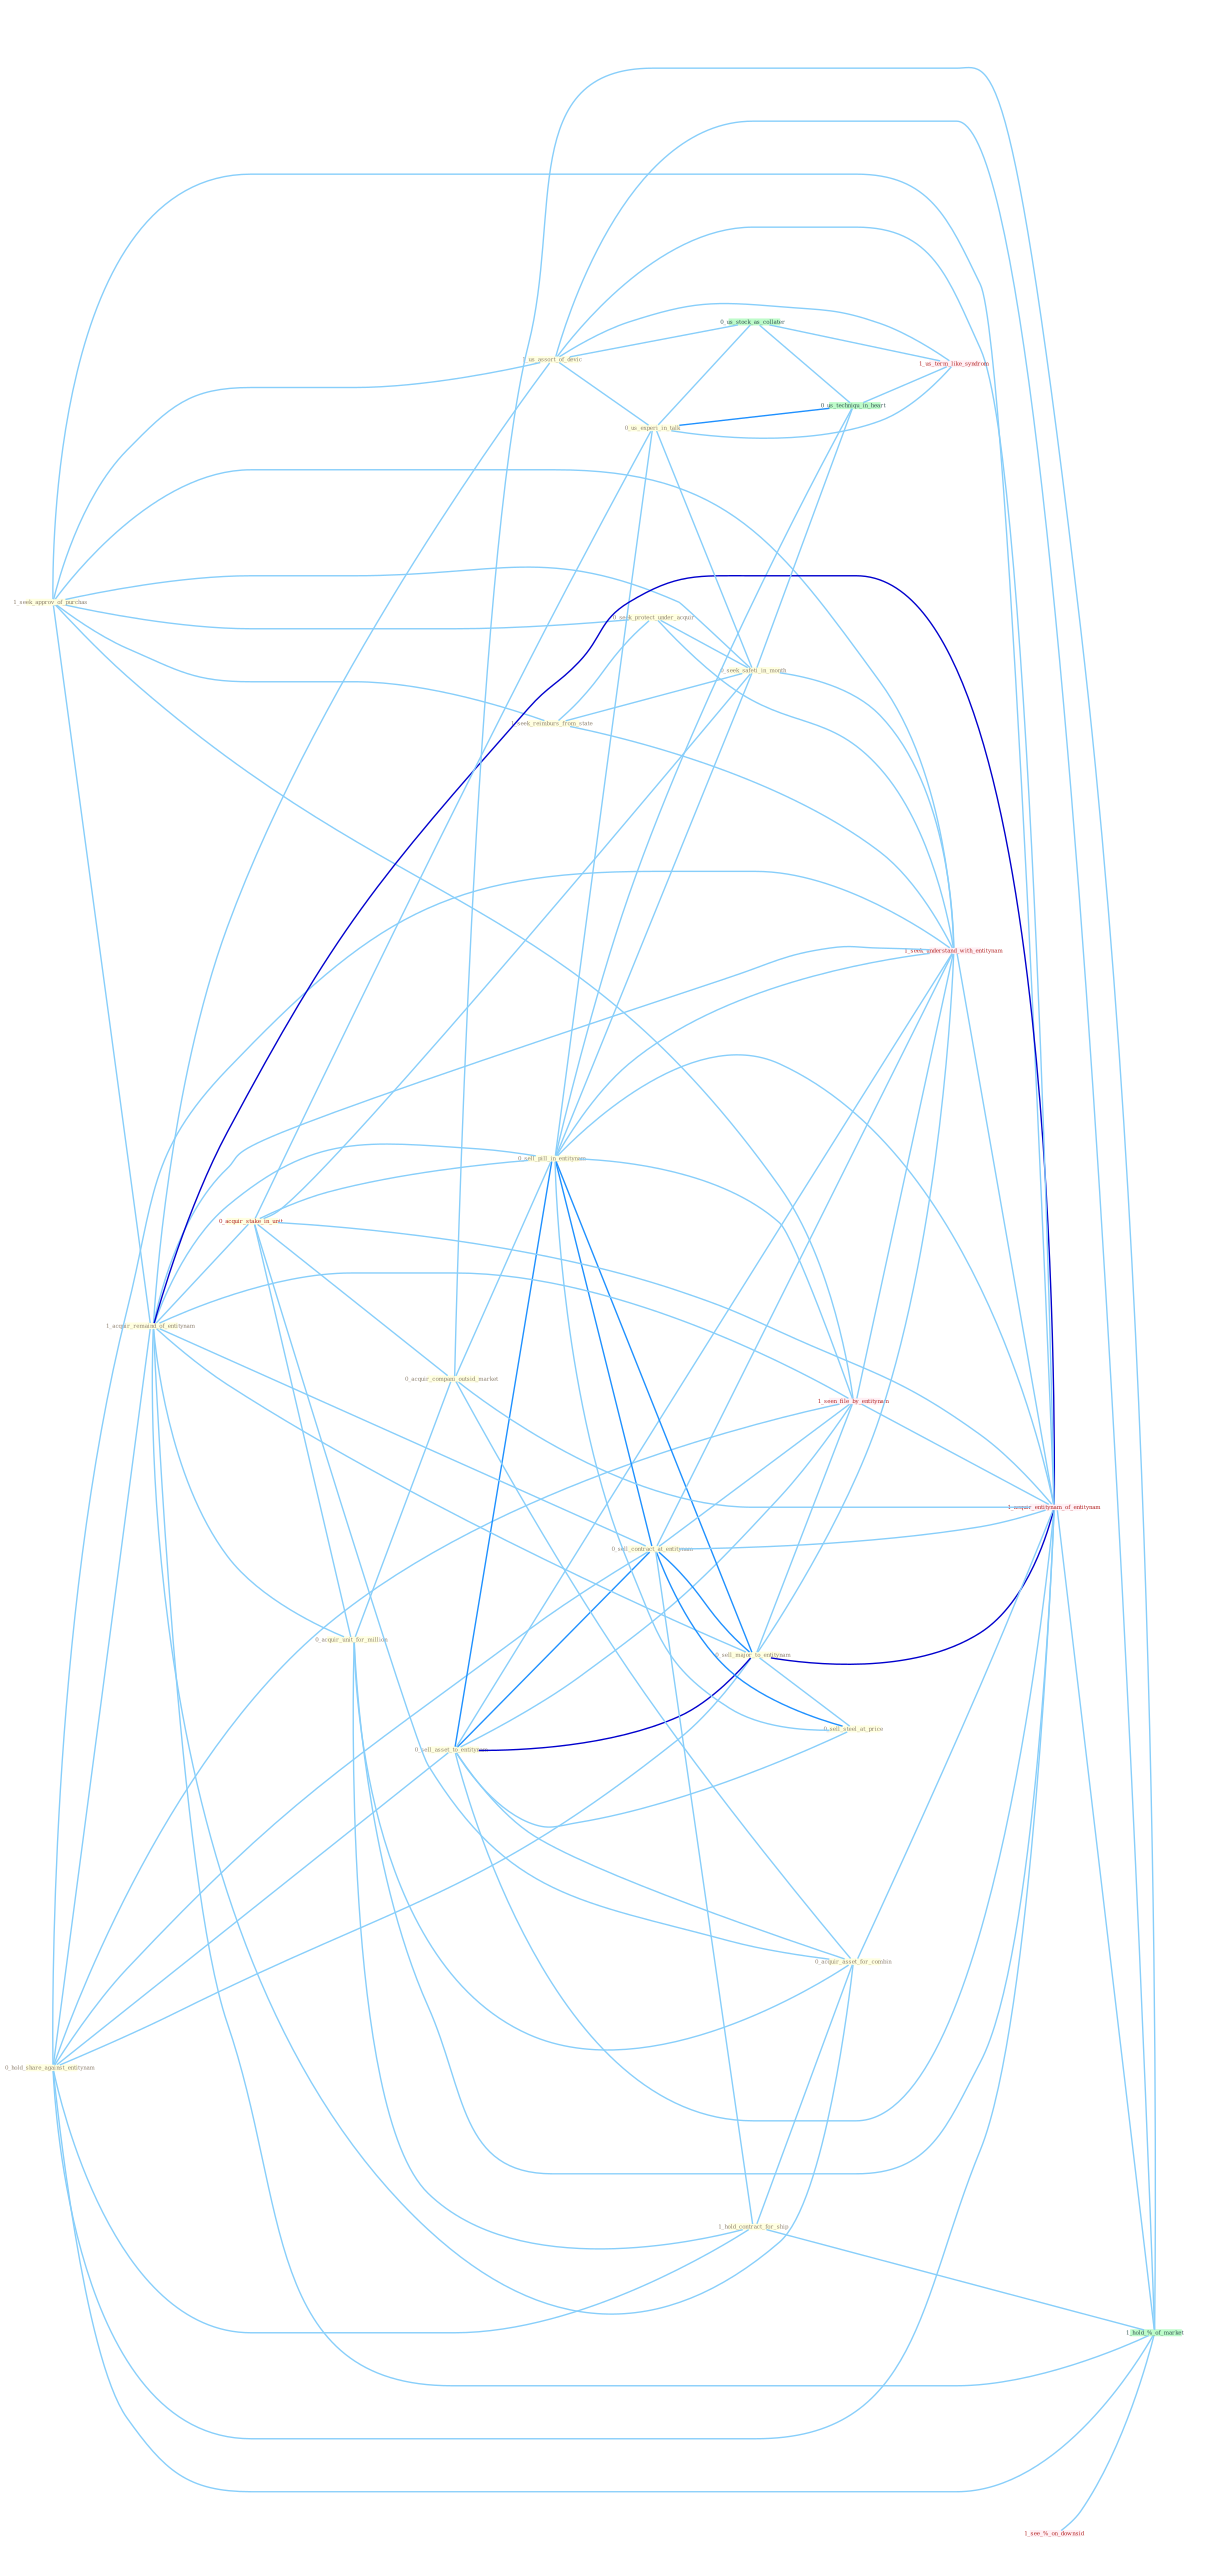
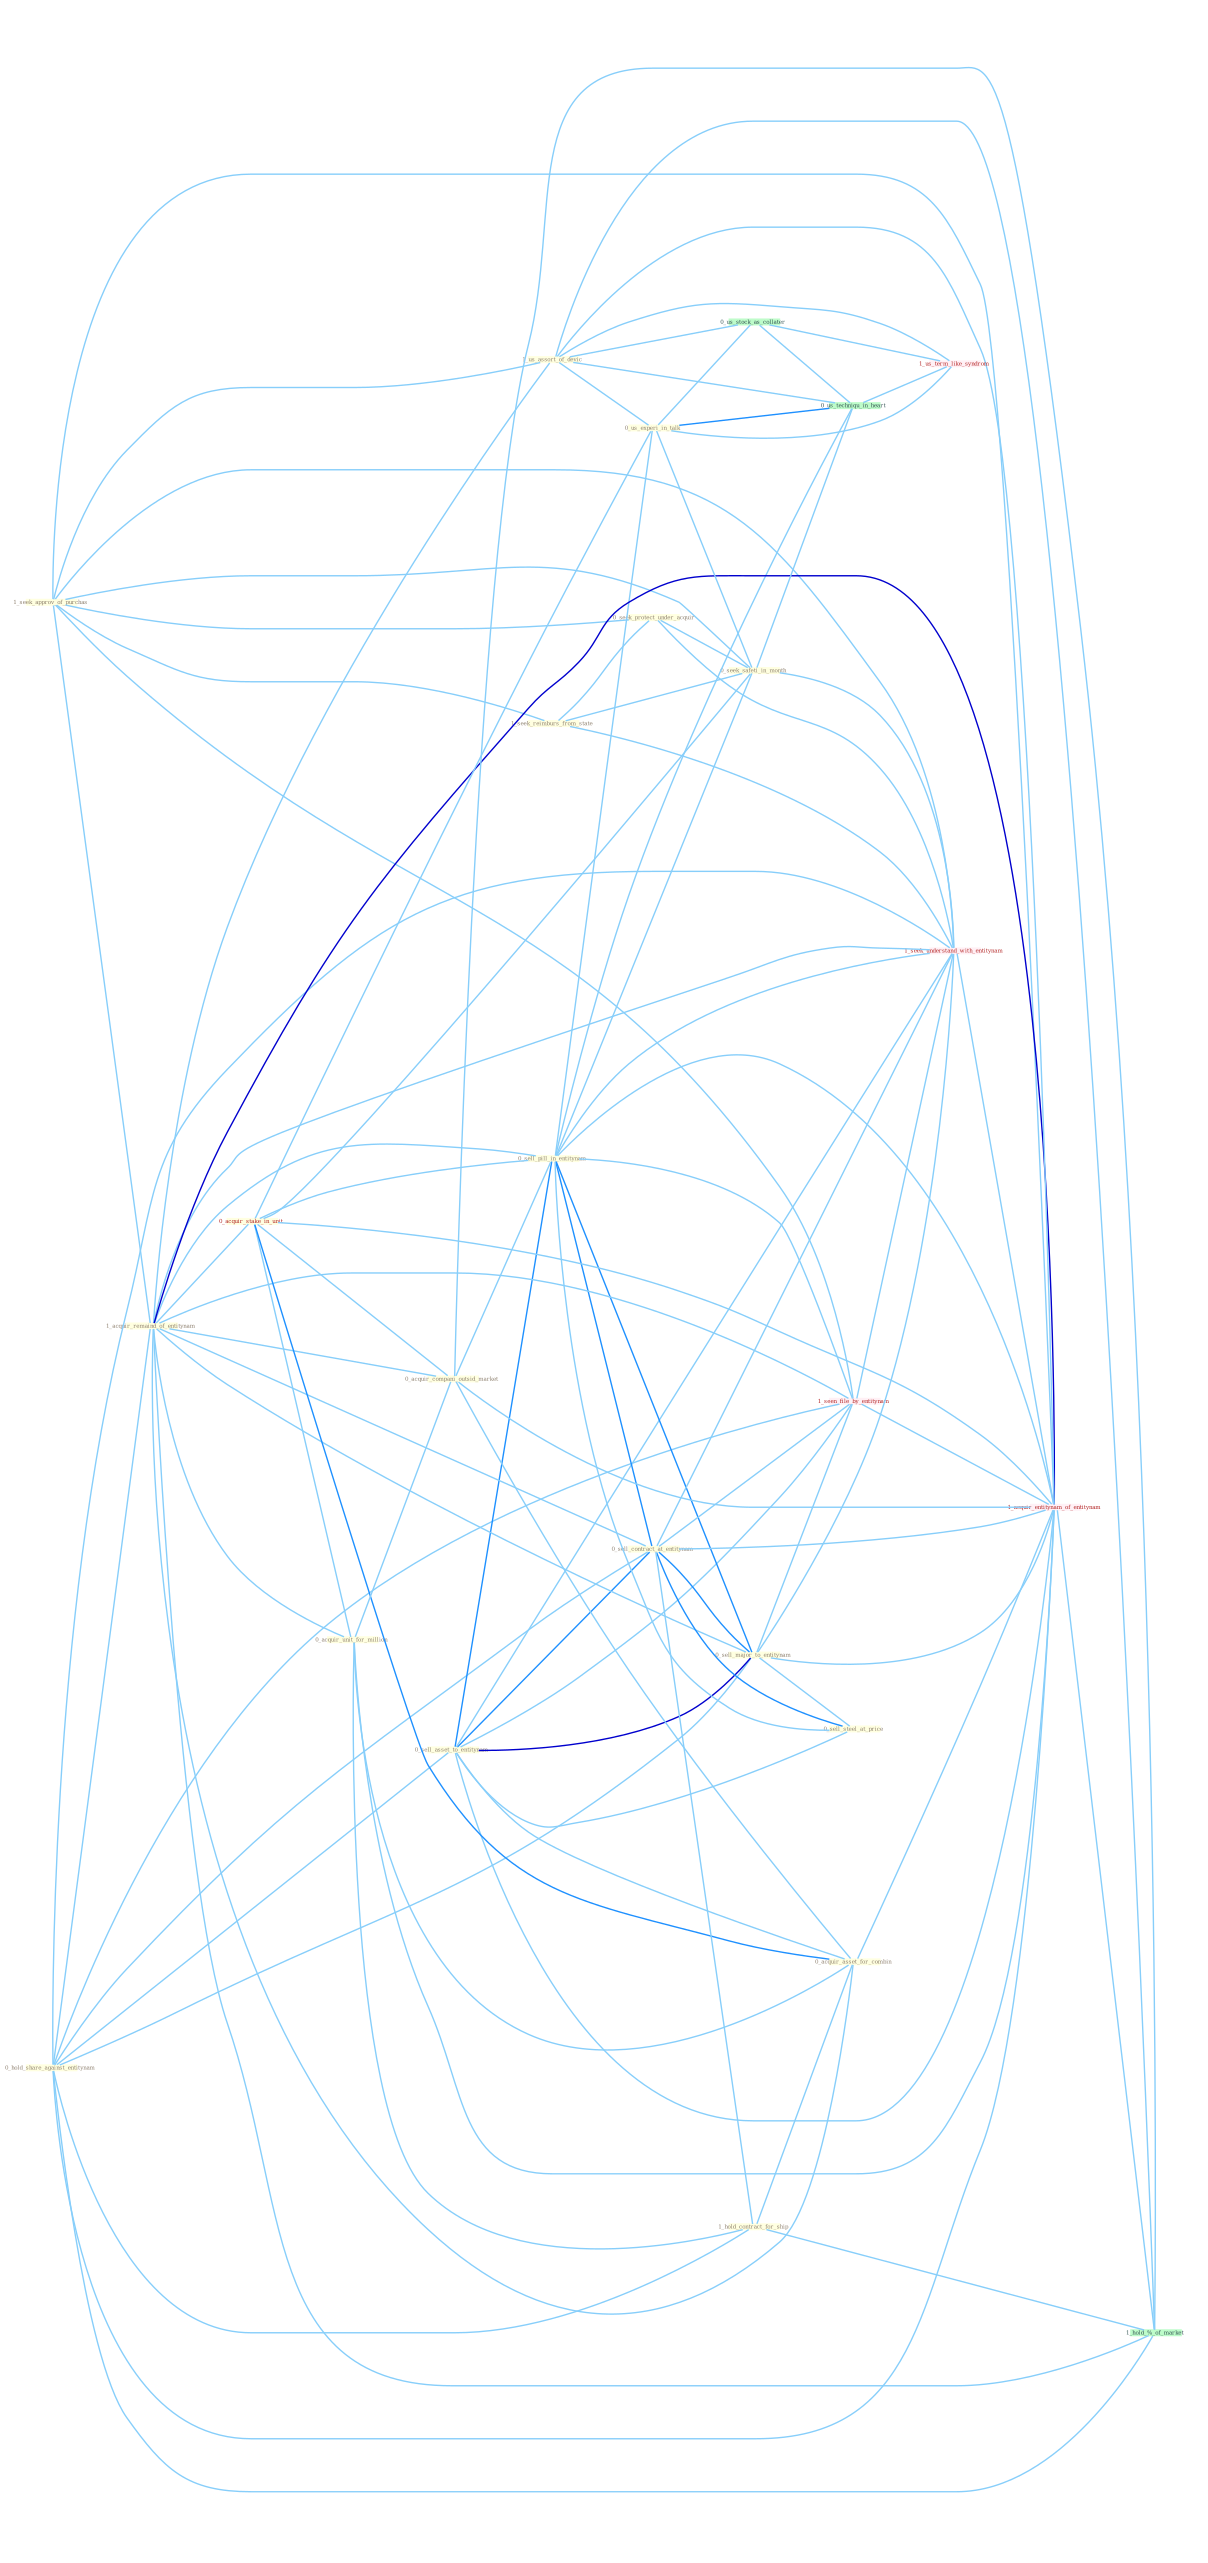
edge "1_us_assort_of_devic" -- "0_us_techniqu_in_heart": added
edge "1_acquir_remaind_of_entitynam" -- "0_acquir_compani_outsid_market": added
edge "1_acquir_entitynam_of_entitynam" -- "0_sell_major_to_entitynam": color #0000cd -> #87cefa
edge "0_acquir_stake_in_unit" -- "0_acquir_asset_for_combin": color #87cefa -> #1e90ff
node "1_see_%_on_downsid": removed
